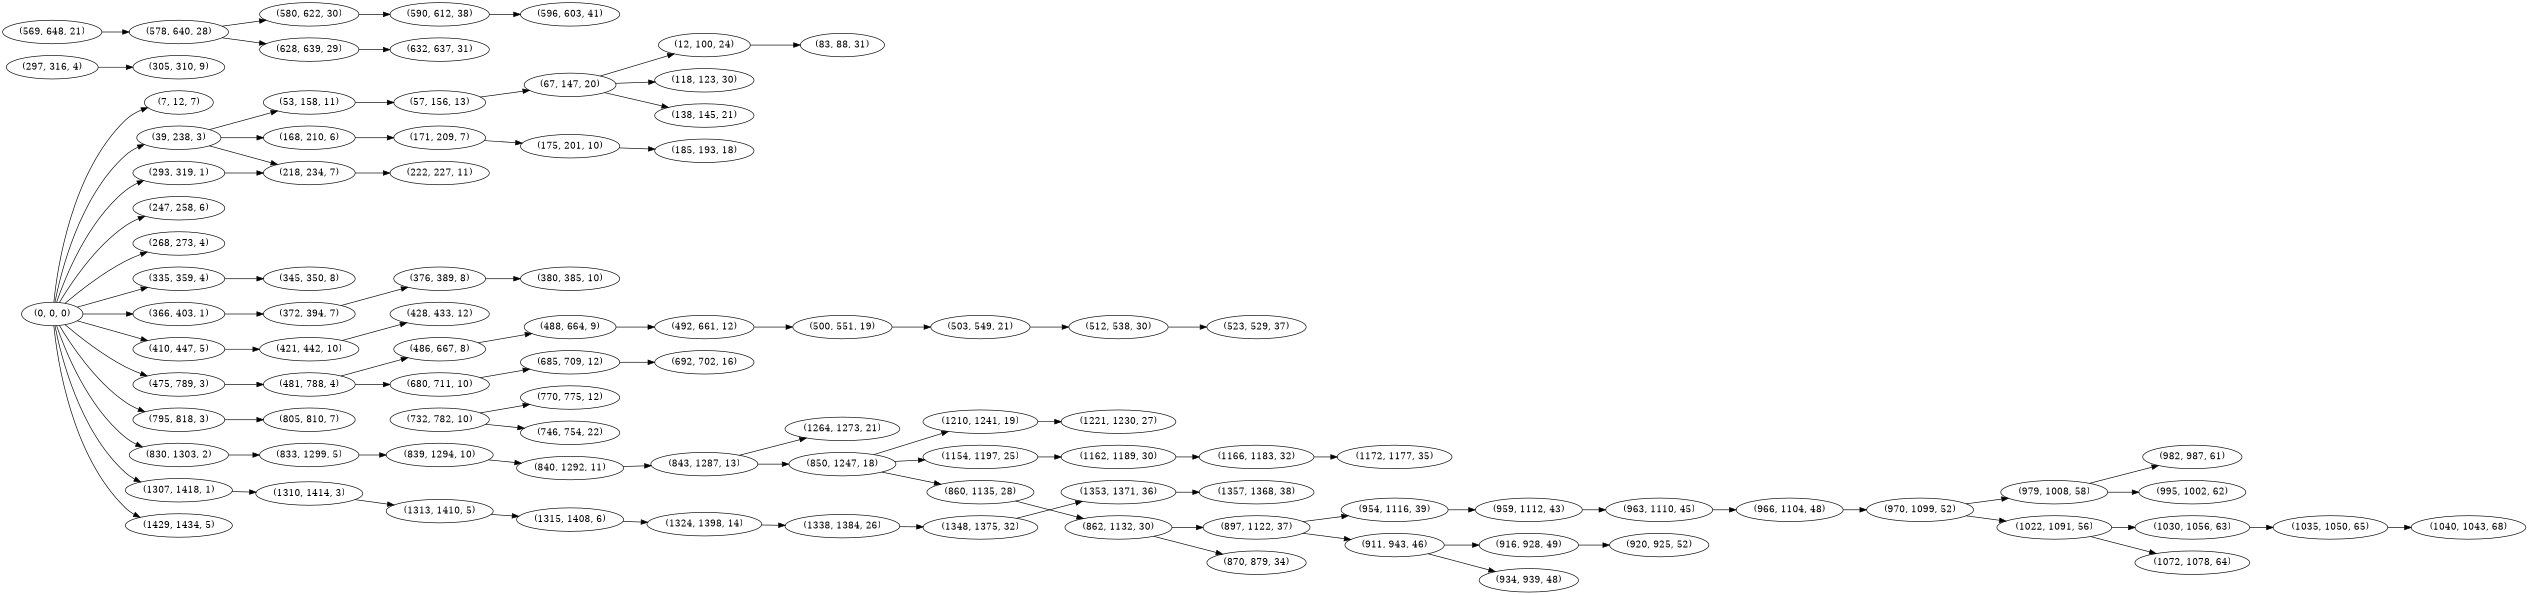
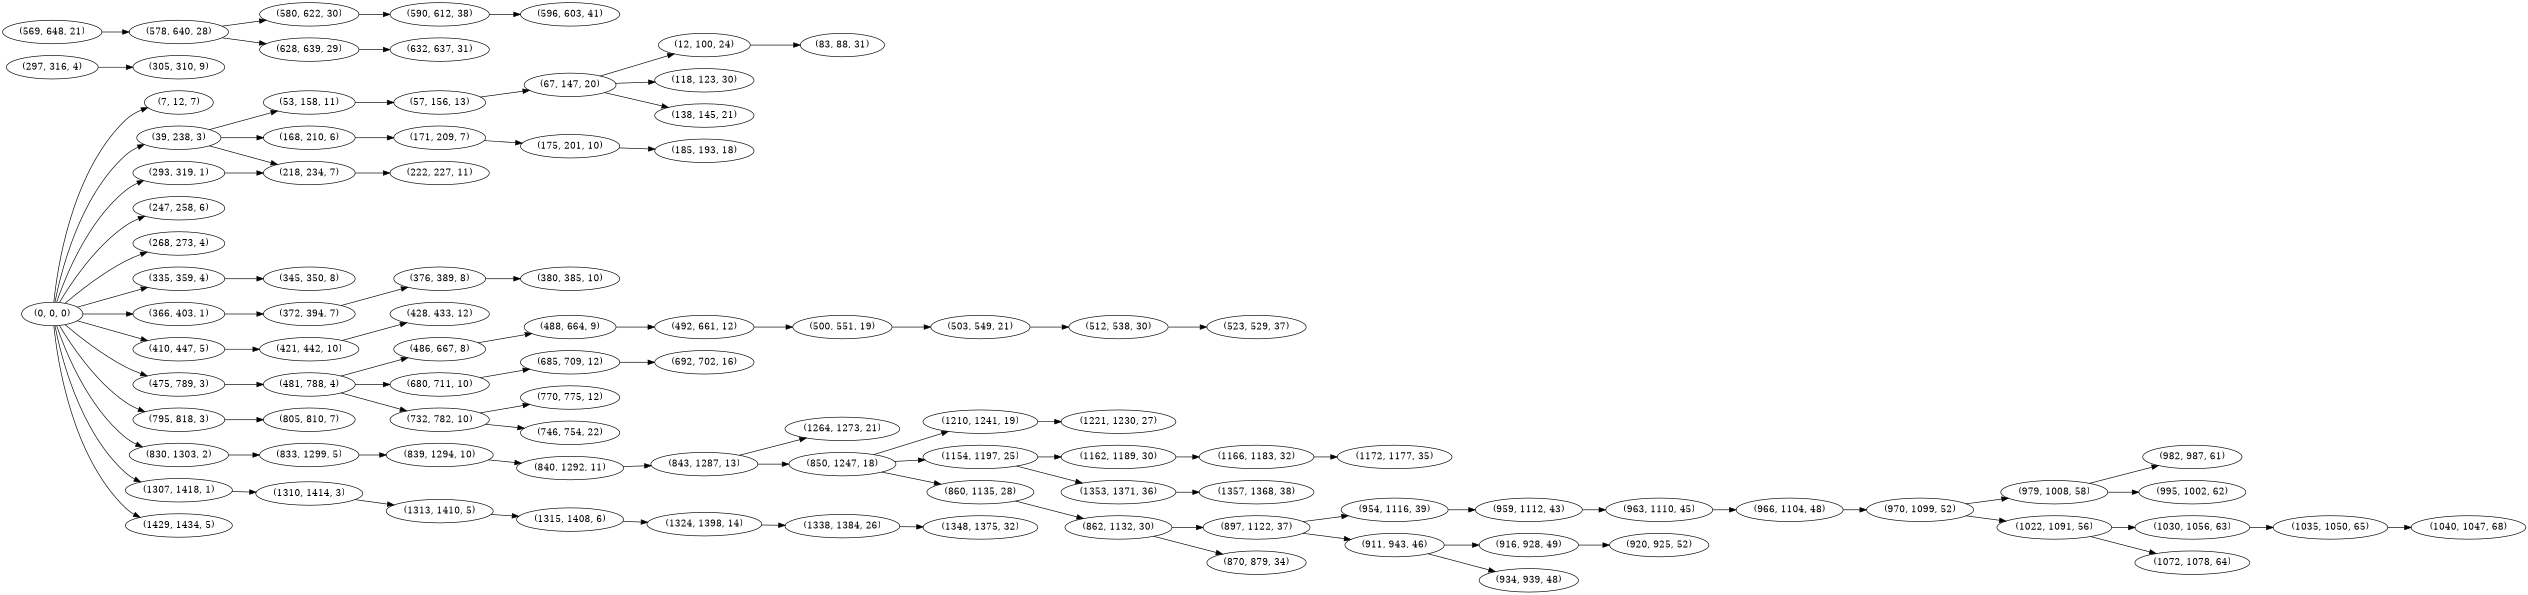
edge "(481, 788, 4)" -> "(732, 782, 10)": added
edge "(1348, 1375, 32)" -> "(1353, 1371, 36)": now "(1154, 1197, 25)" -> "(1353, 1371, 36)"
node "(1040, 1043, 68)": label "(1040, 1043, 68)" -> "(1040, 1047, 68)"
